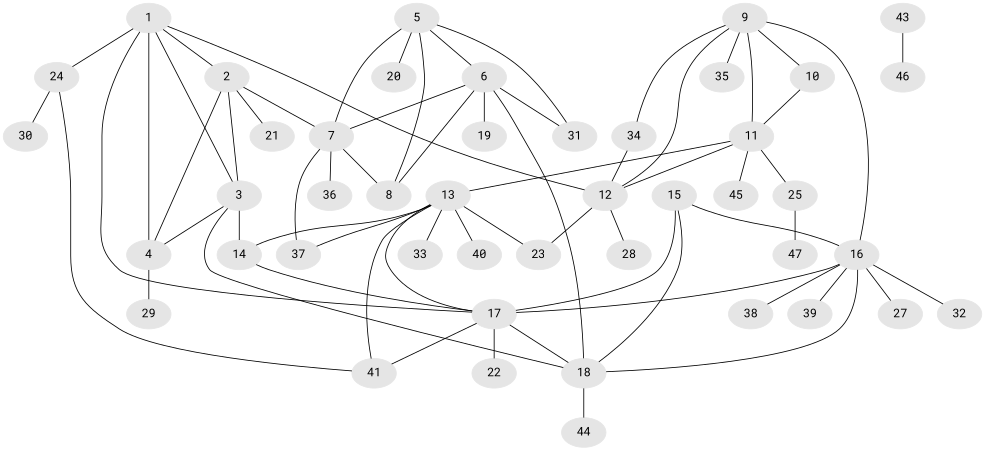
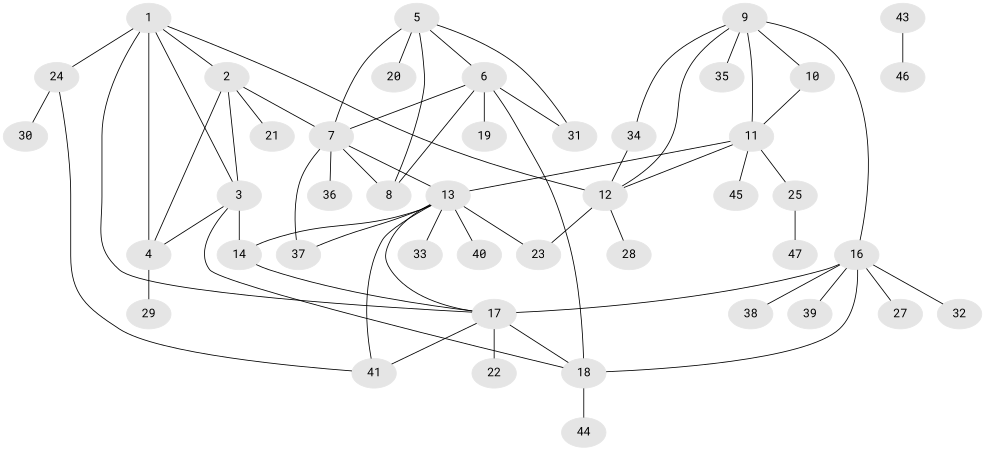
edge "7" -- "13": added
node "15": removed
